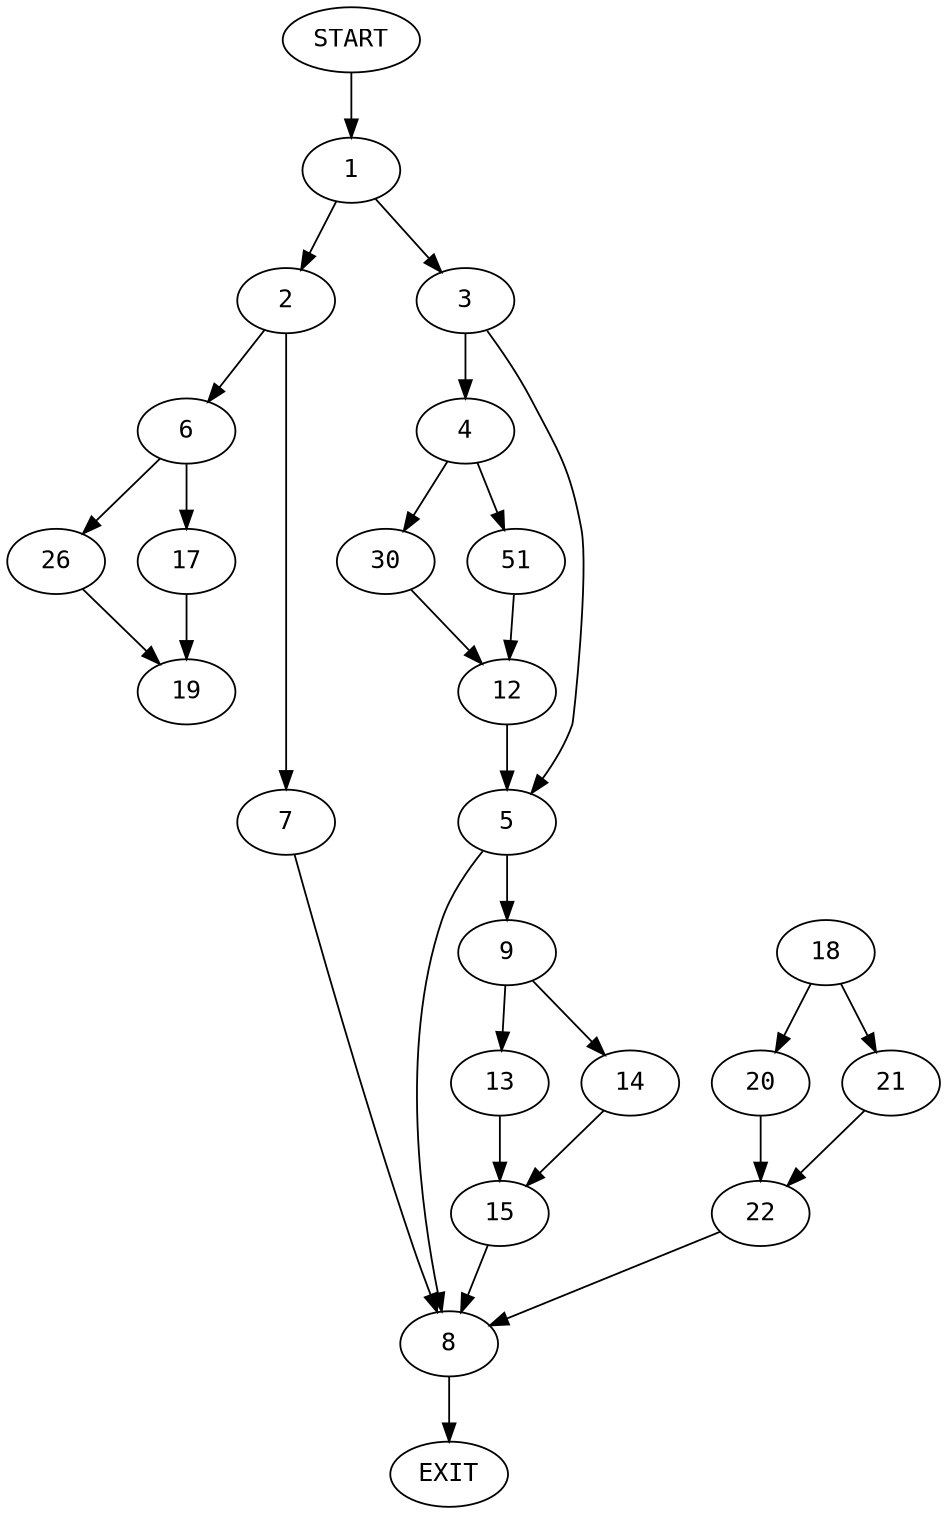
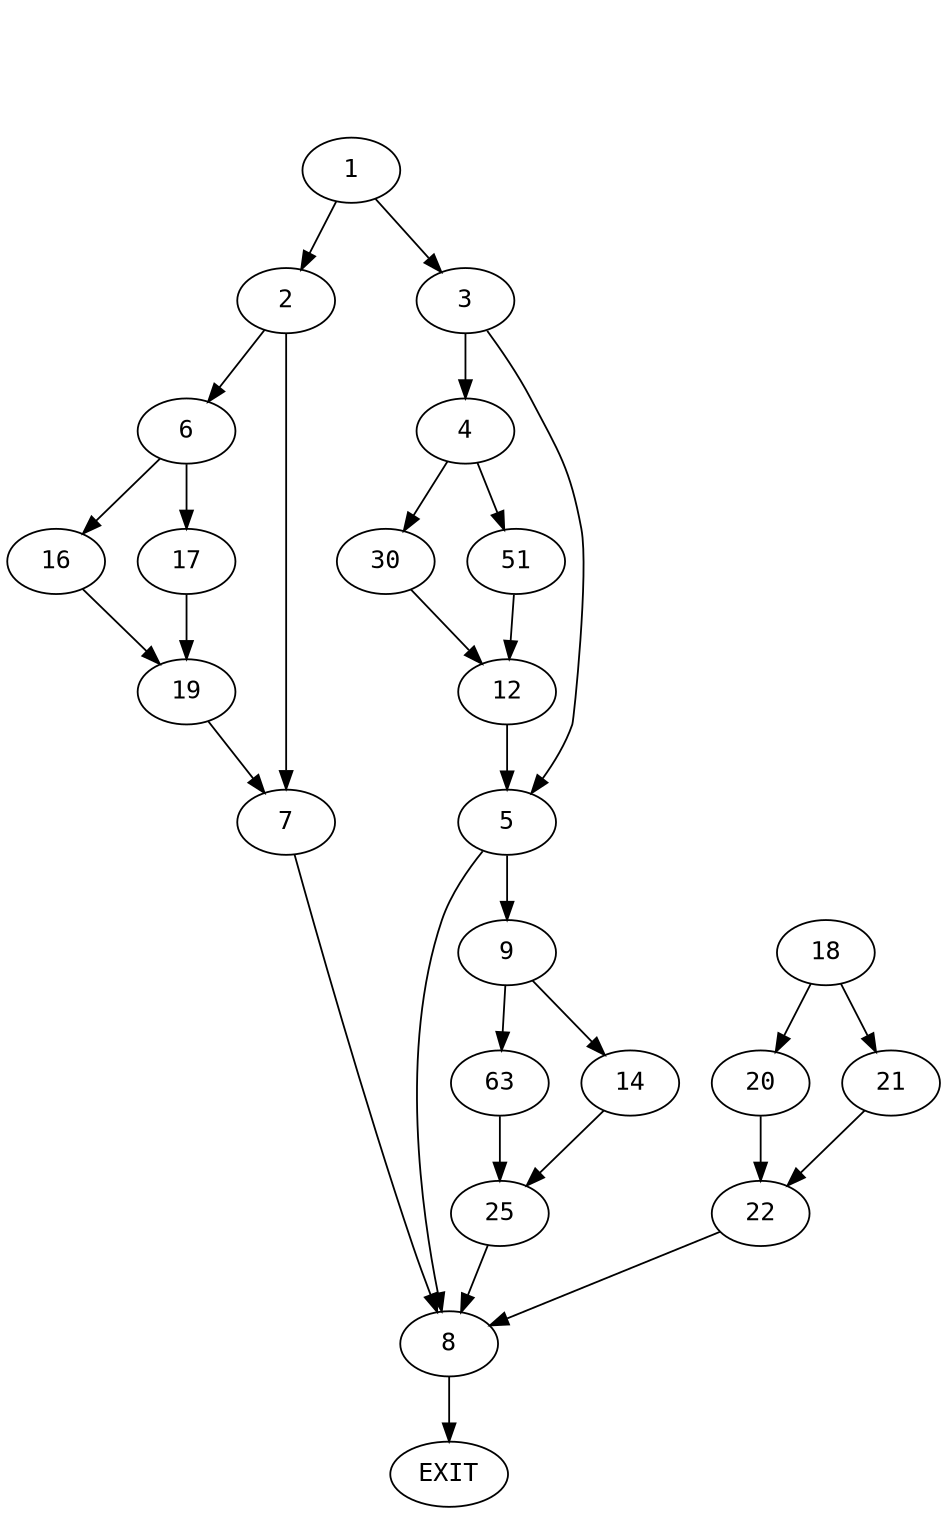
node "START": removed
node "26": label "26" -> "16"
edge "19" -> "7": added
node "13": label "13" -> "63"
node "15": label "15" -> "25"
